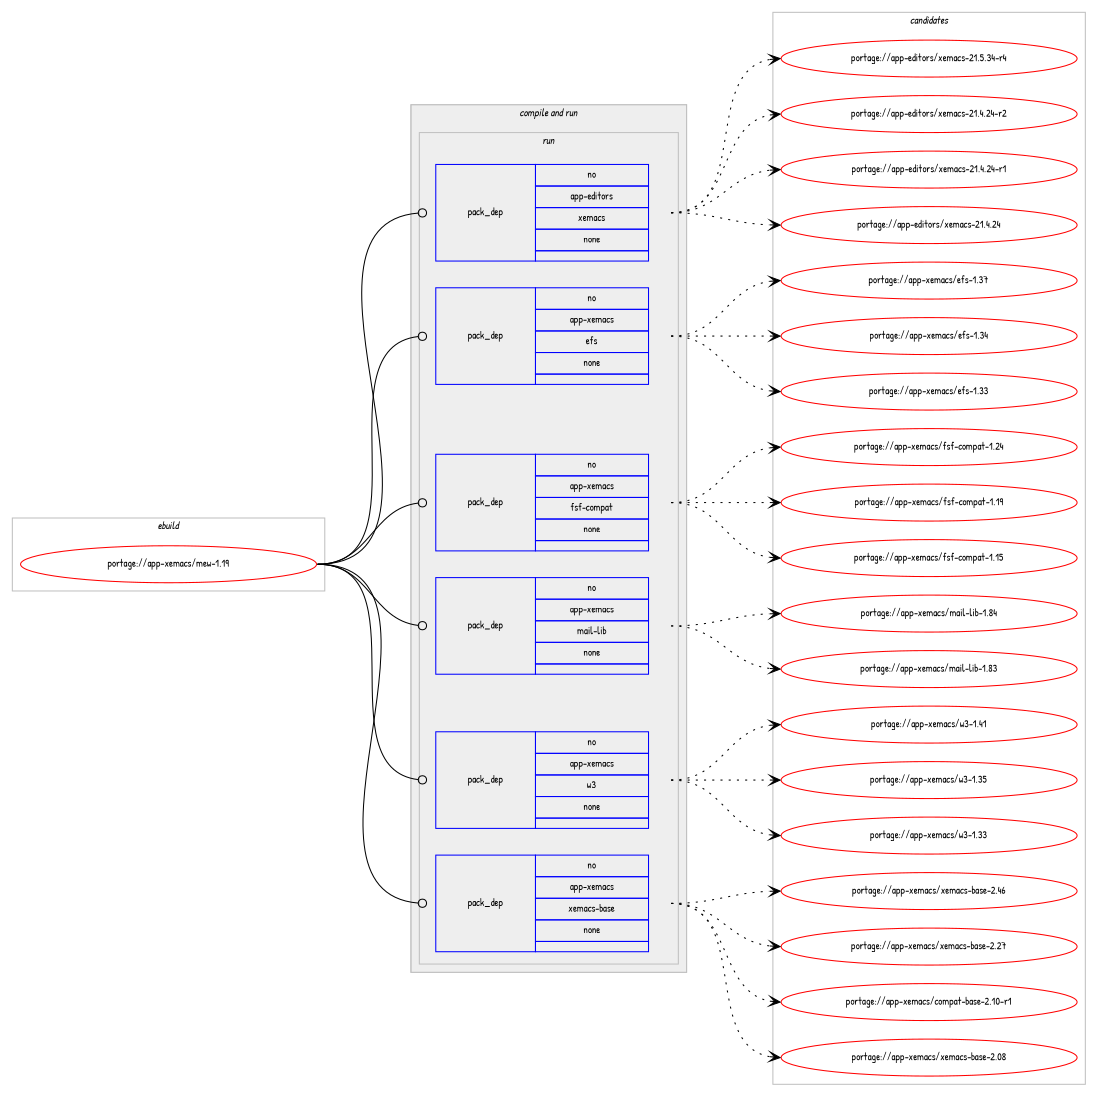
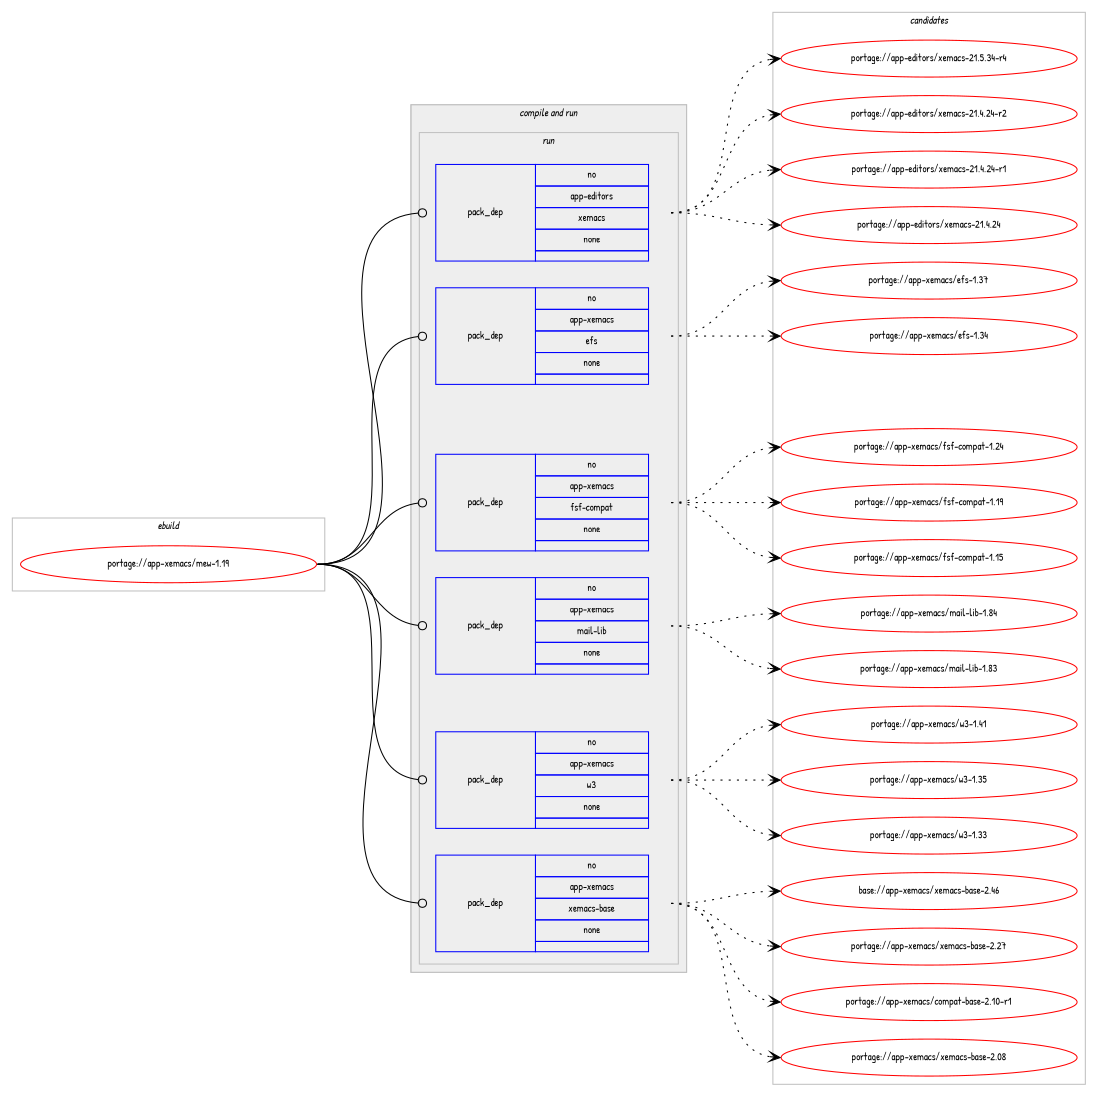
node "portage://app-xemacs/efs-1.33": removed
node "portage://app-xemacs/xemacs-base-2.46": label "portage://app-xemacs/xemacs-base-2.46" -> "base://app-xemacs/xemacs-base-2.46"
